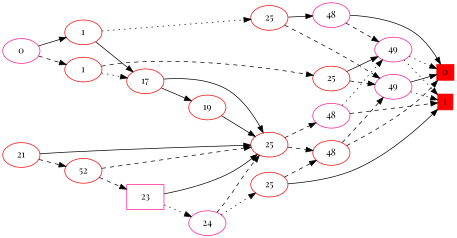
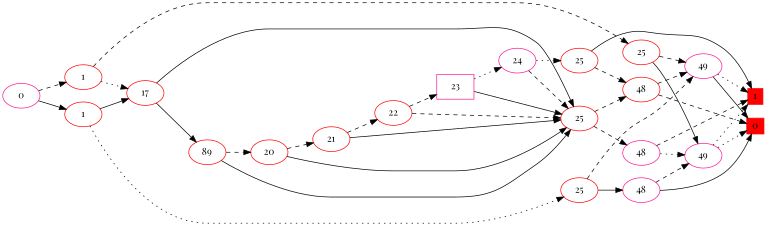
node "19": label "19" -> "89"
node "20": added
node "52": label "52" -> "22"
